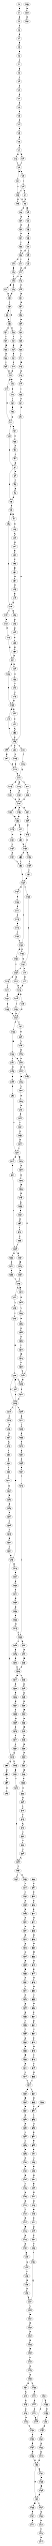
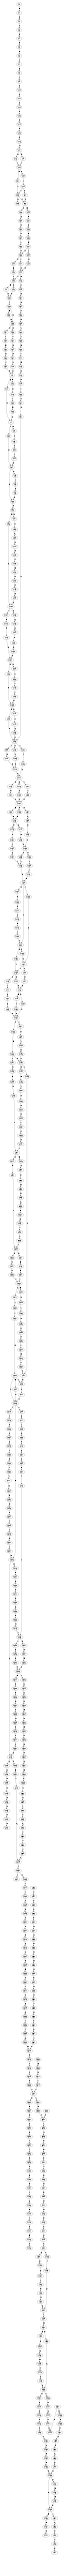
node "S256": added
edge "S362" -> "S365": now "S362" -> "S370"
edge "S418" -> "S420": now "S421" -> "S420"
node "S433": added
